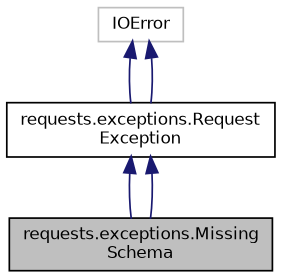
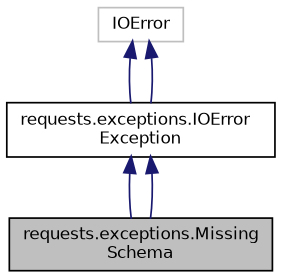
node "requests.exceptions.Request Exception": label "requests.exceptions.Request Exception" -> "requests.exceptions.IOError Exception"
